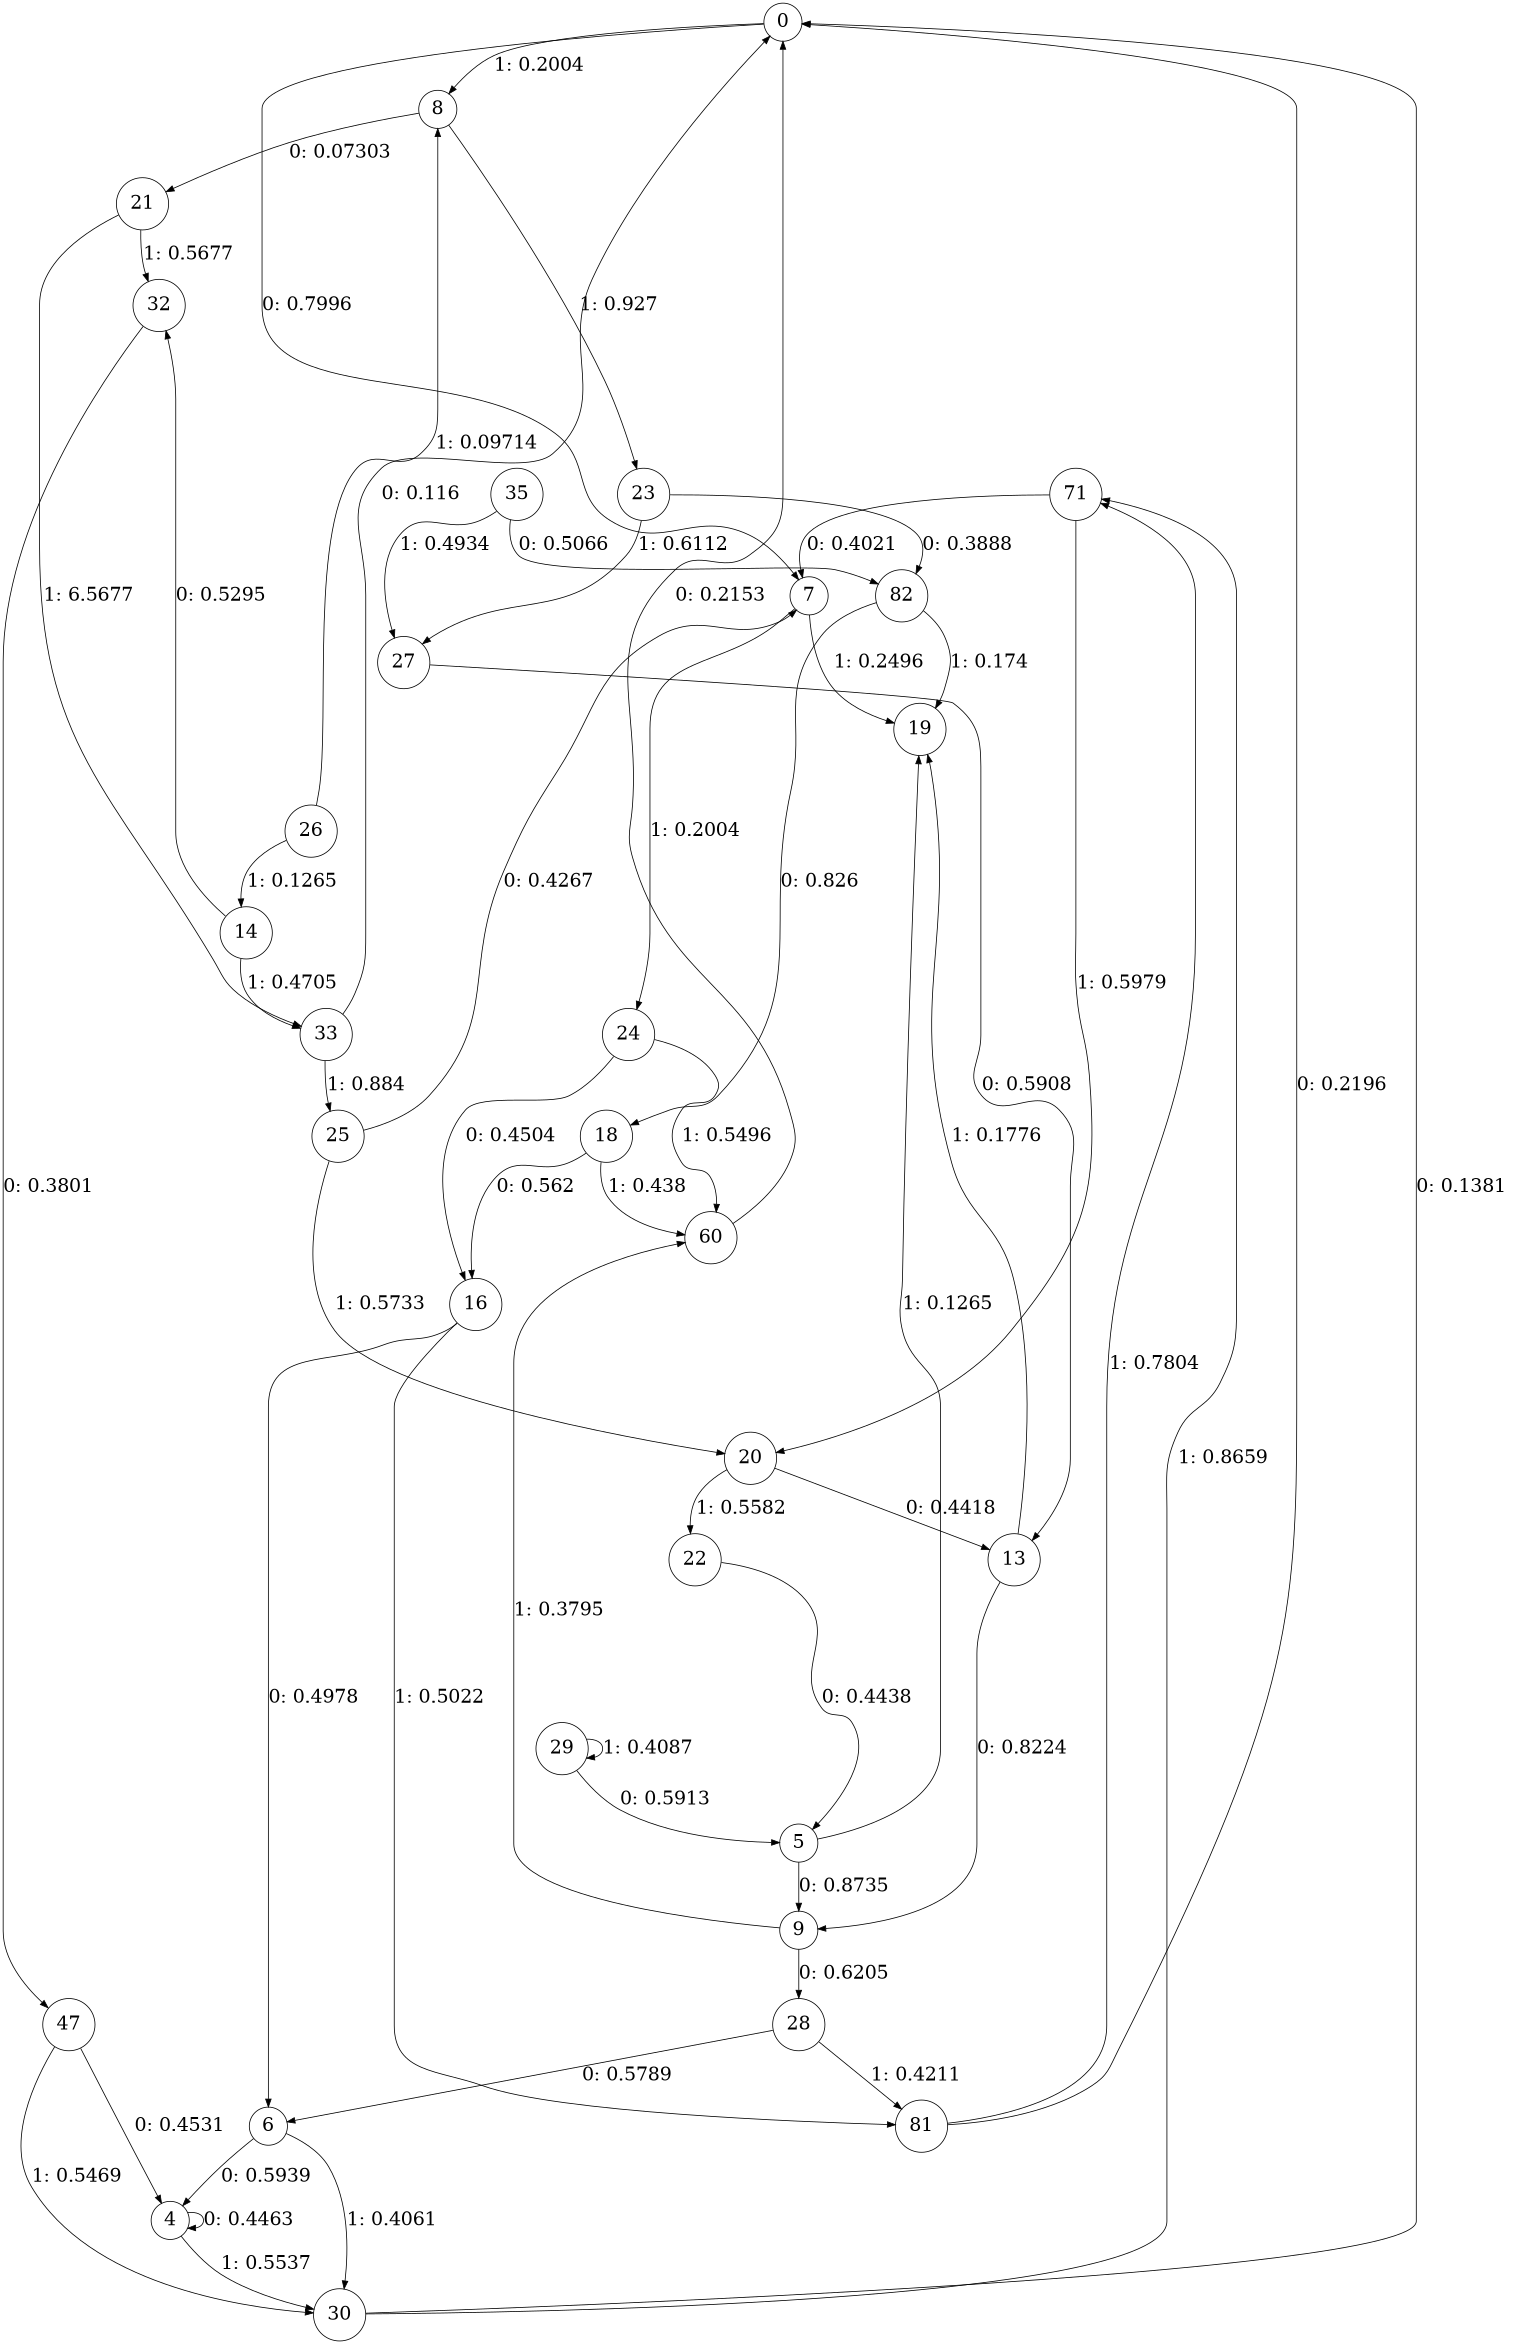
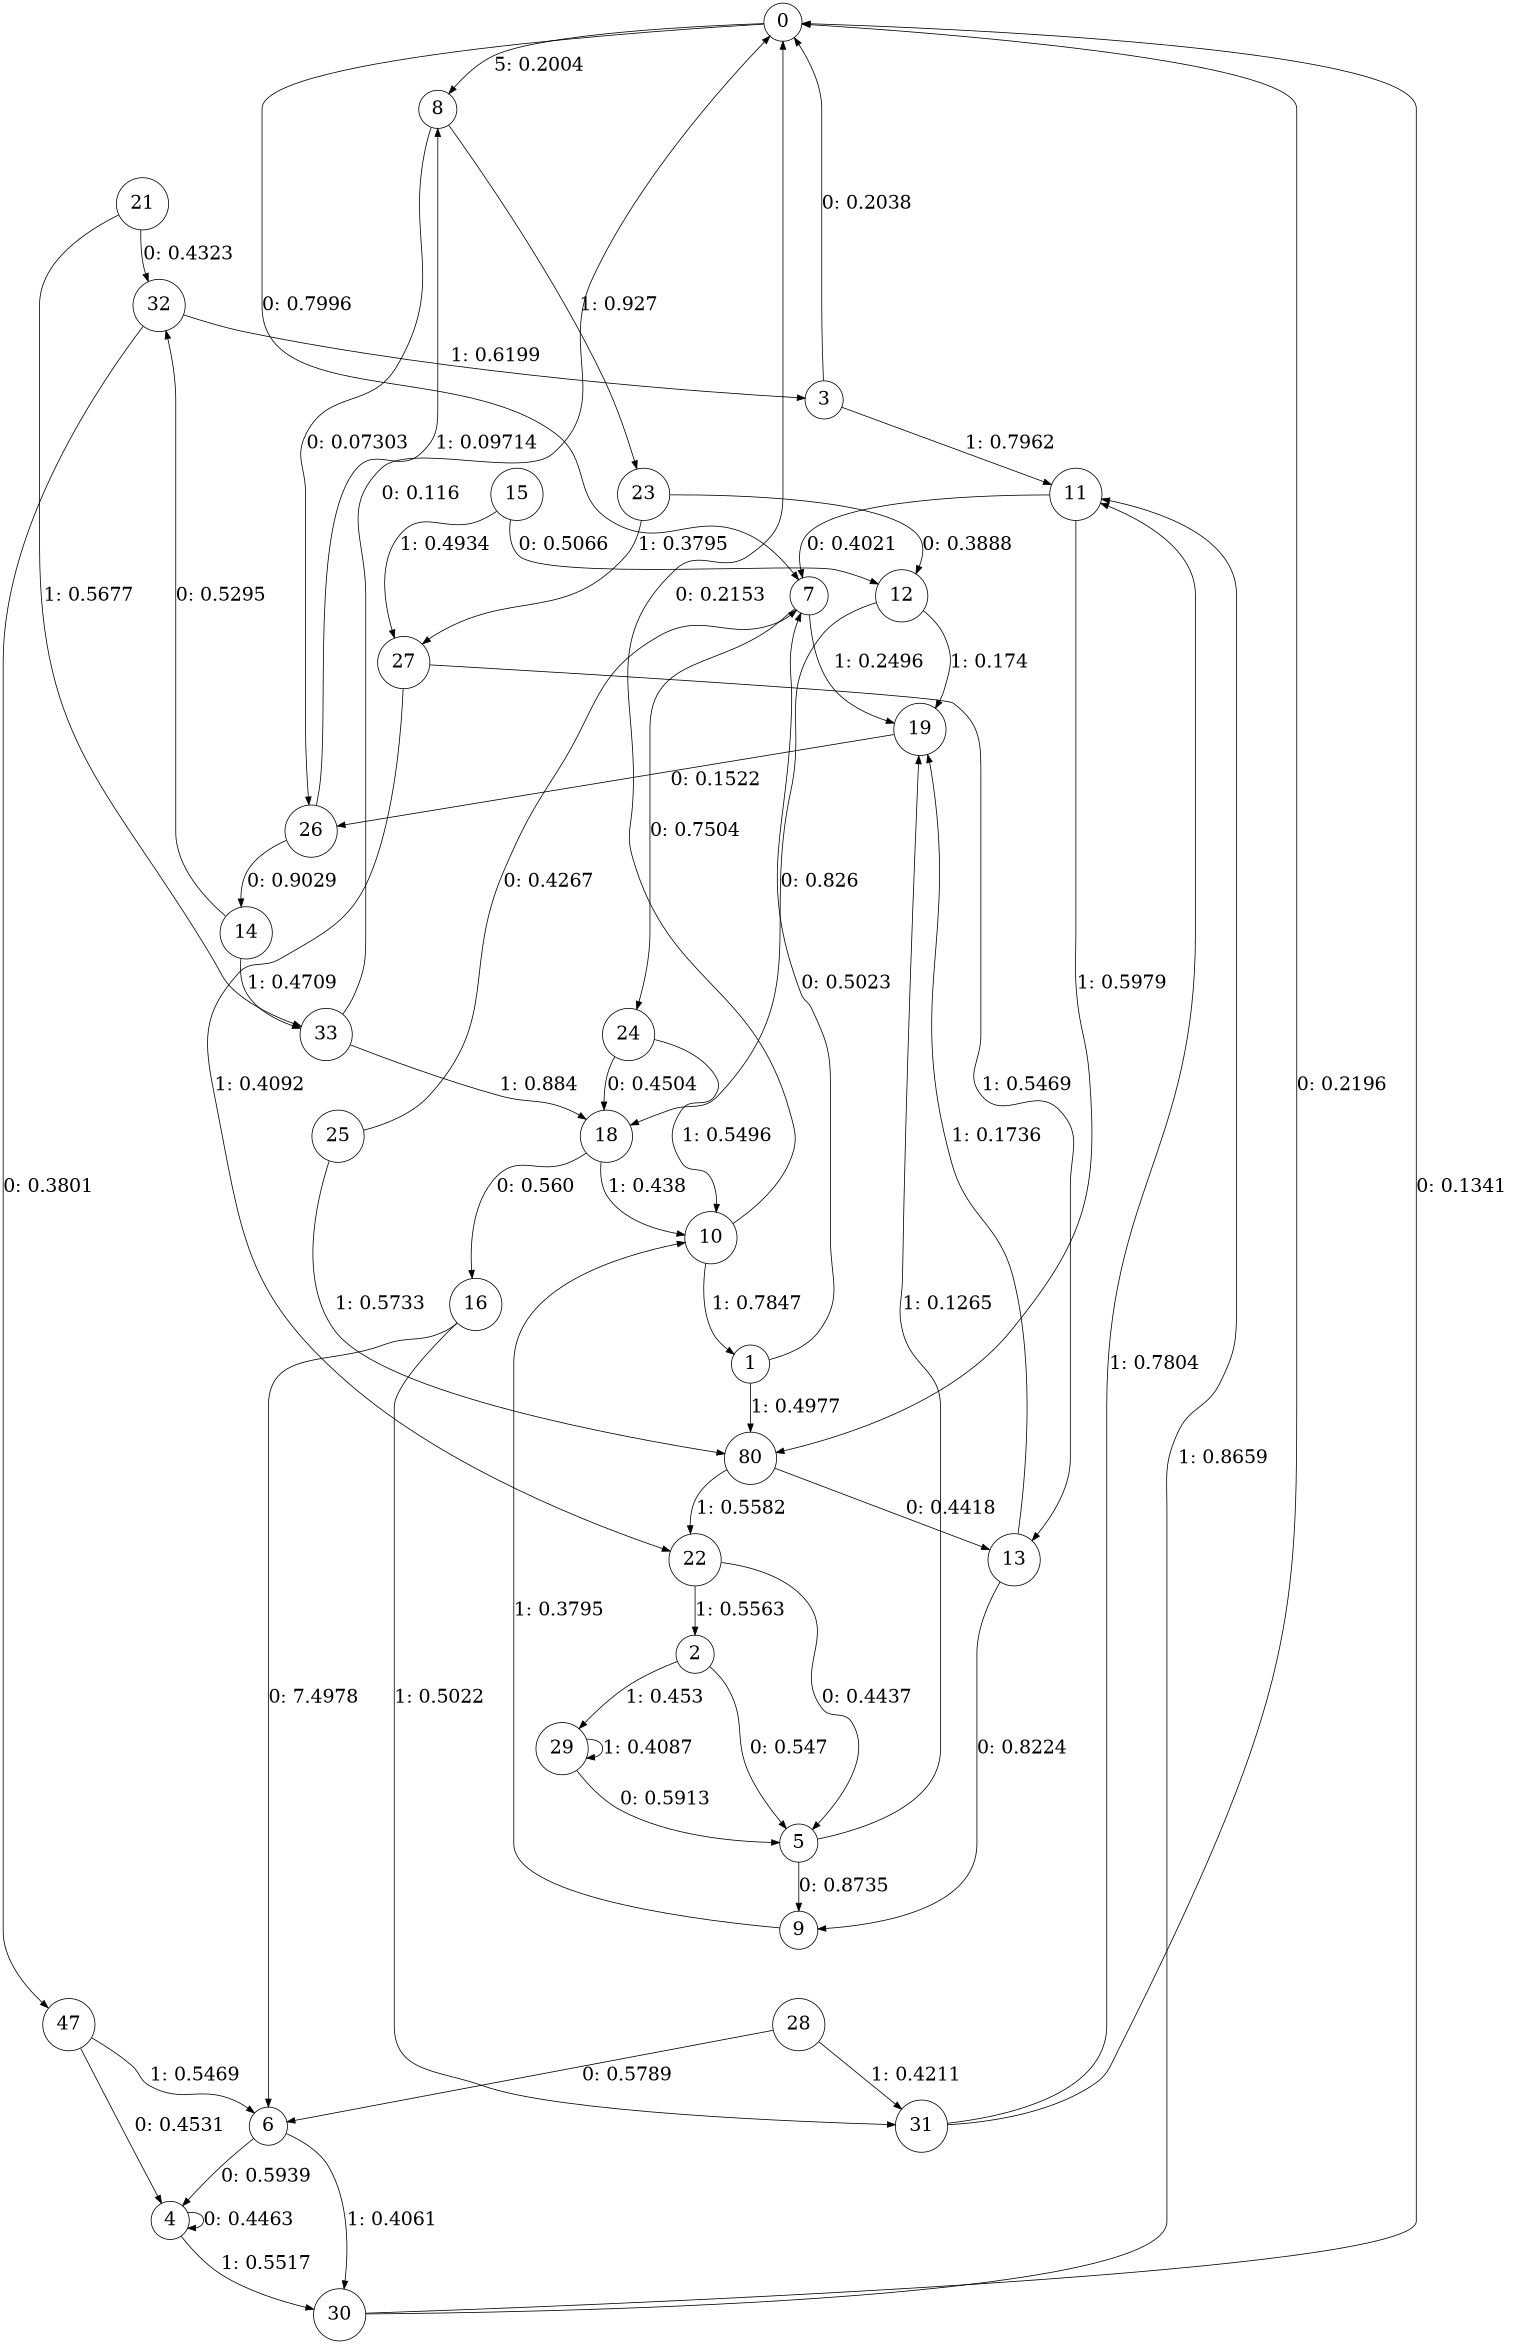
edge "0" -> "8": label "1: 0.2004   " -> "5: 0.2004   "
edge "8" -> "21": now "8" -> "26"
edge "21" -> "32": label "1: 0.5677   " -> "0: 0.4323   "
node "3": added
node "35": label "35" -> "15"
node "71": label "71" -> "11"
edge "23" -> "27": label "1: 0.6112   " -> "1: 0.3795   "
edge "21" -> "33": label "1: 6.5677   " -> "1: 0.5677   "
node "82": label "82" -> "12"
edge "19" -> "26": added, label "0: 0.1522"
edge "7" -> "24": label "1: 0.2004   " -> "0: 0.7504   "
edge "26" -> "14": label "1: 0.1265   " -> "0: 0.9029   "
edge "14" -> "33": label "1: 0.4705   " -> "1: 0.4709   "
edge "33" -> "25": now "33" -> "18"
edge "27" -> "13": label "0: 0.5908   " -> "1: 0.5469   "
edge "24" -> "16": now "24" -> "18"
edge "13" -> "19": label "1: 0.1776   " -> "1: 0.1736   "
edge "18" -> "16": label "0: 0.562    " -> "0: 0.560    "
edge "30" -> "0": label "0: 0.1381   " -> "0: 0.1341   "
edge "27" -> "22": added, label "1: 0.4092"
node "60": label "60" -> "10"
node "1": added
node "20": label "20" -> "80"
node "2": added
edge "16" -> "6": label "0: 0.4978   " -> "0: 7.4978   "
edge "22" -> "5": label "0: 0.4438   " -> "0: 0.4437   "
edge "9" -> "28": removed, label "0: 0.6205"
node "81": label "81" -> "31"
edge "47" -> "30": now "47" -> "6"
edge "4" -> "30": label "1: 0.5537   " -> "1: 0.5517   "
